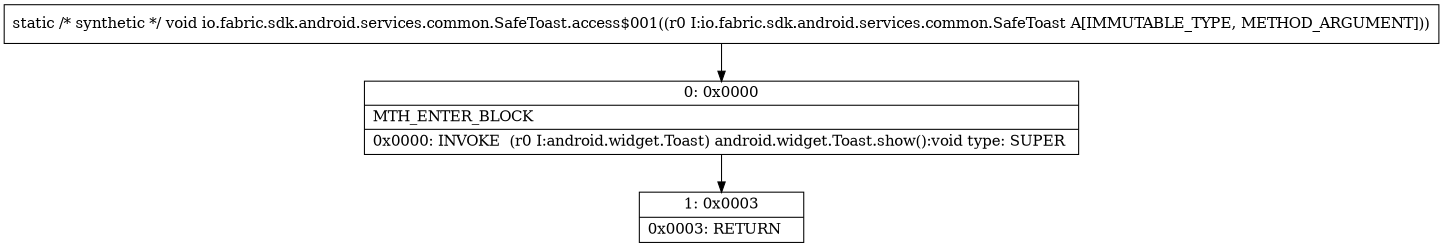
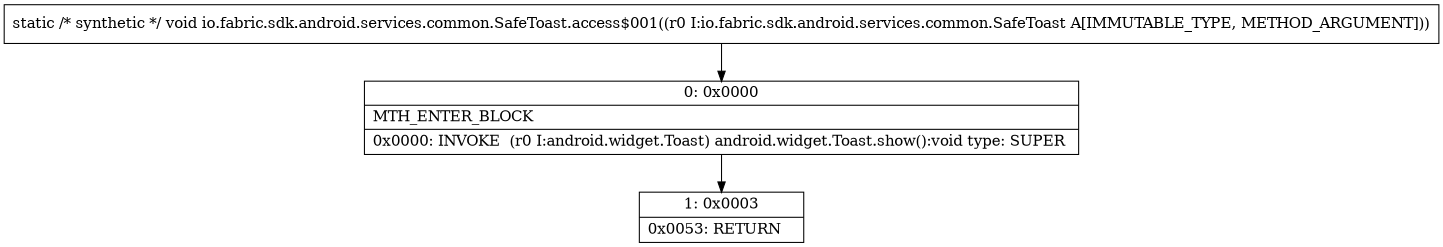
node "1: 0x0003": text "0x0003: RETURN" -> "0x0053: RETURN"
